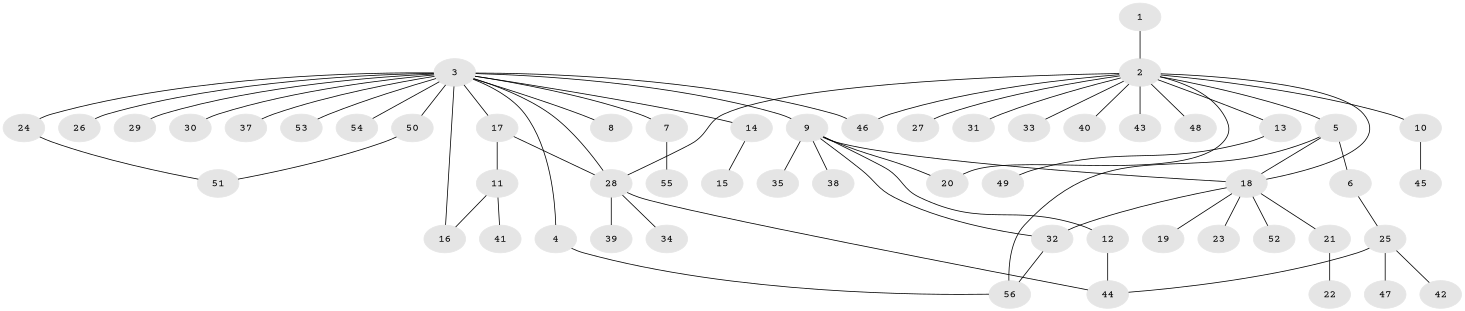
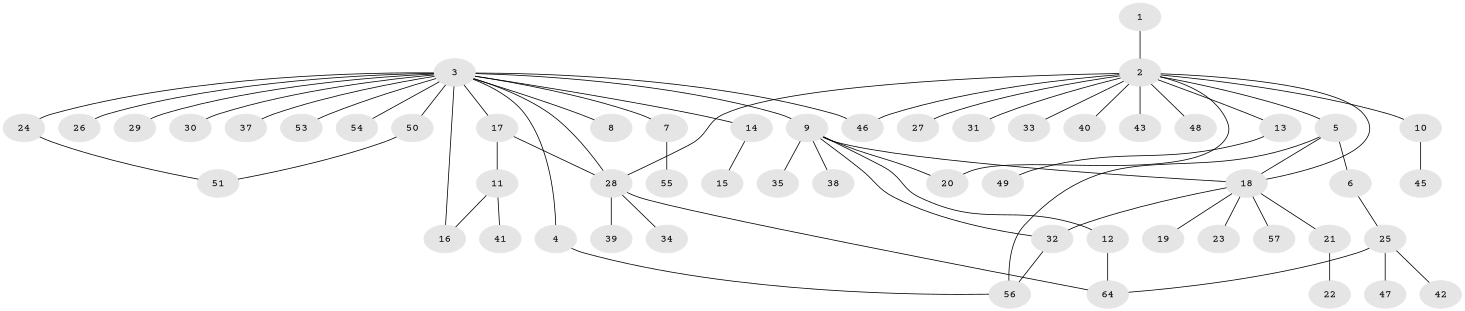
node "52": label "52" -> "57"
node "44": label "44" -> "64"
